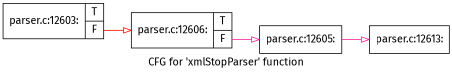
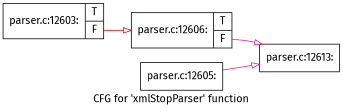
edge "parser.c:12606:" -> "parser.c:12605:": now "parser.c:12606:" -> "parser.c:12613:"
